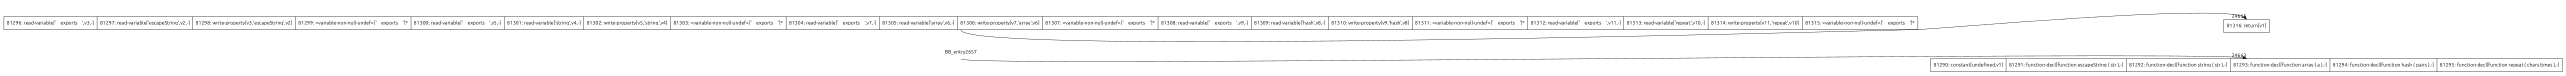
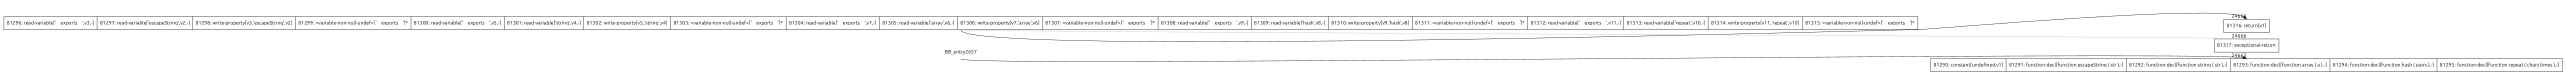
node "81317: exceptional-return": added
